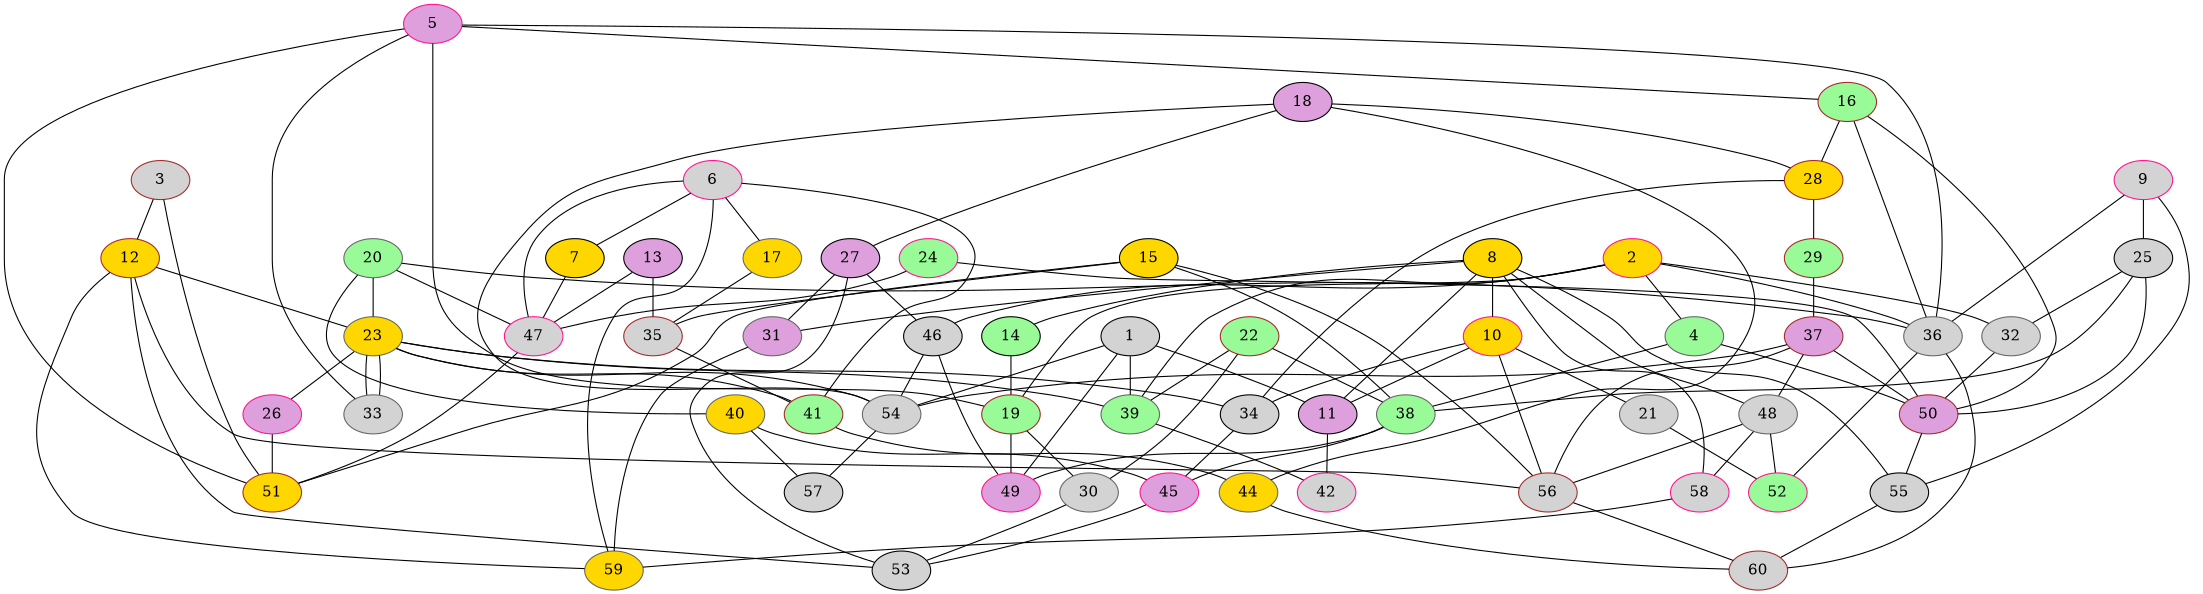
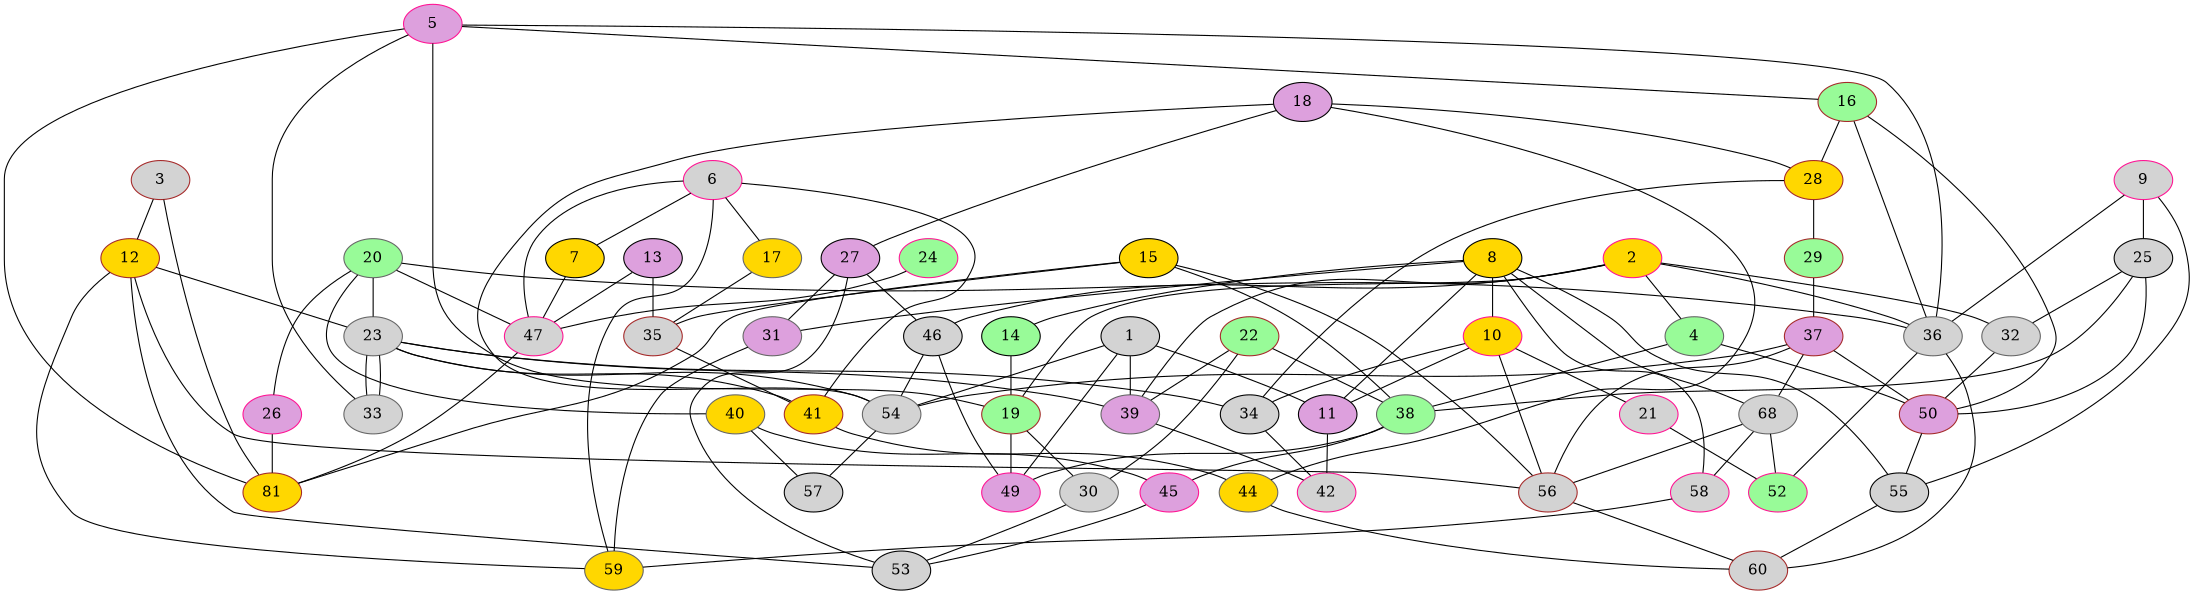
edge "24" -- "50": removed
node "23": fillcolor gold -> lightgrey
edge "23" -- "26": now "20" -- "26"
node "41": fillcolor palegreen -> gold
node "39": fillcolor palegreen -> plum
node "21": color gray40 -> deeppink
node "48": label "48" -> "68"
edge "34" -- "45": now "34" -- "42"
node "51": label "51" -> "81"
